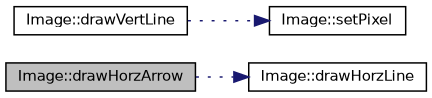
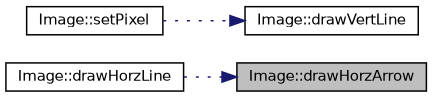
edge "Image::drawVertLine" -> "Image::setPixel": reversed
edge "Image::drawHorzArrow" -> "Image::drawHorzLine": reversed
